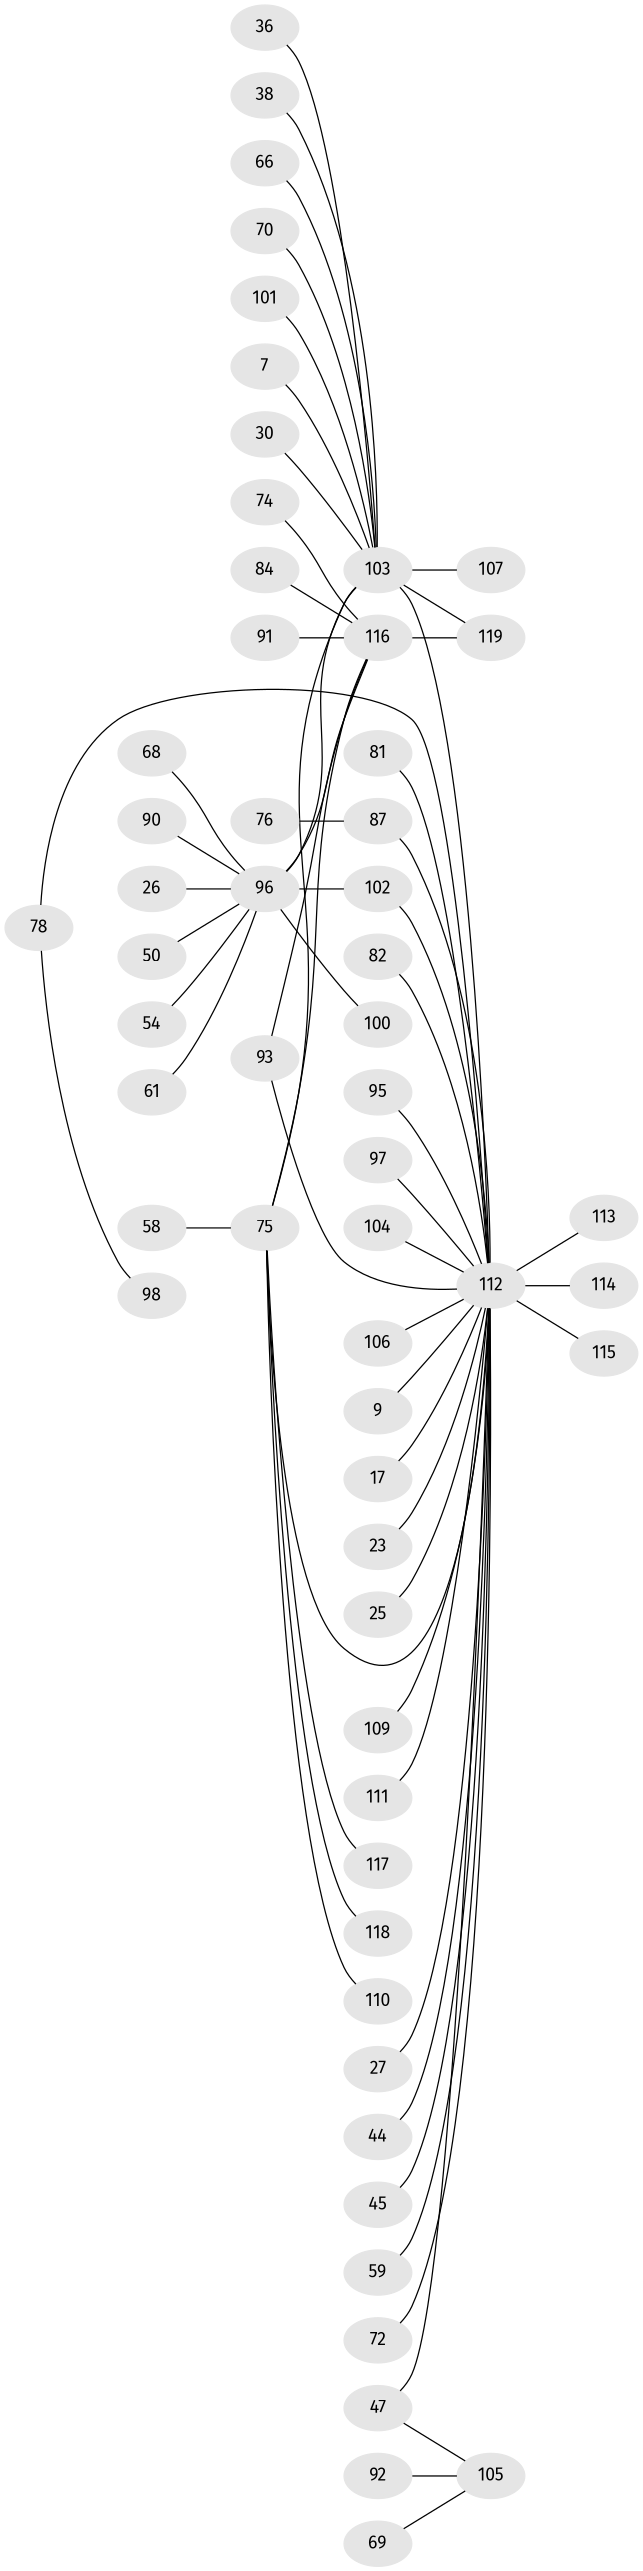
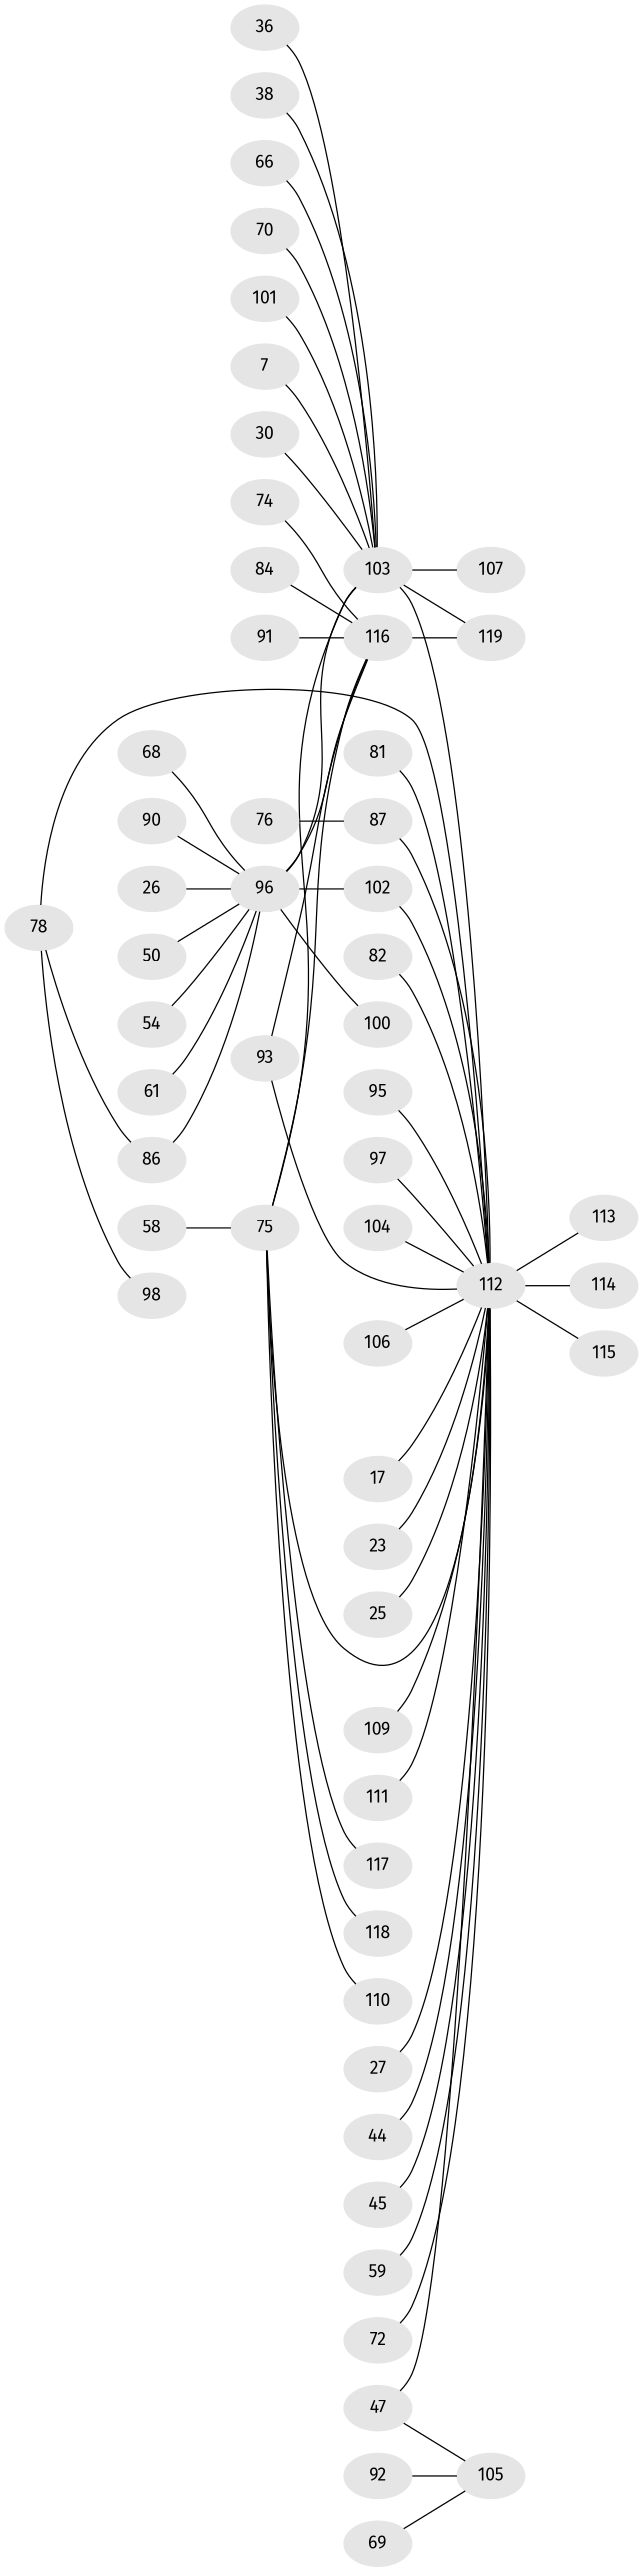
node "86": added
node "9": removed
